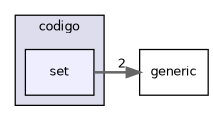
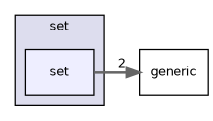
cluster "codigo": label "codigo" -> "set"
